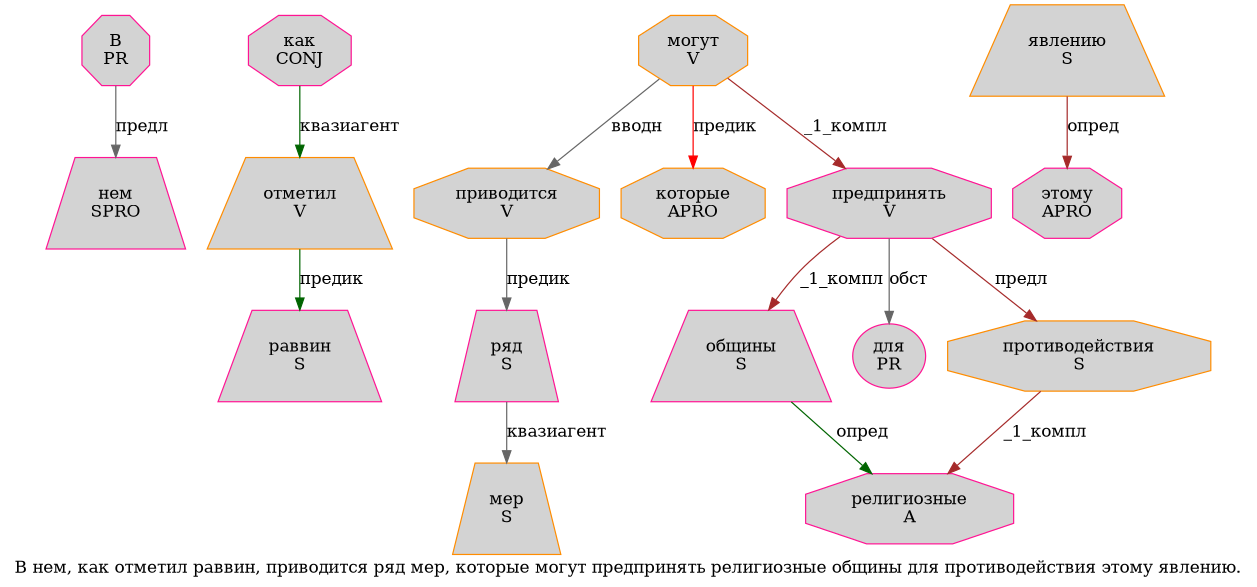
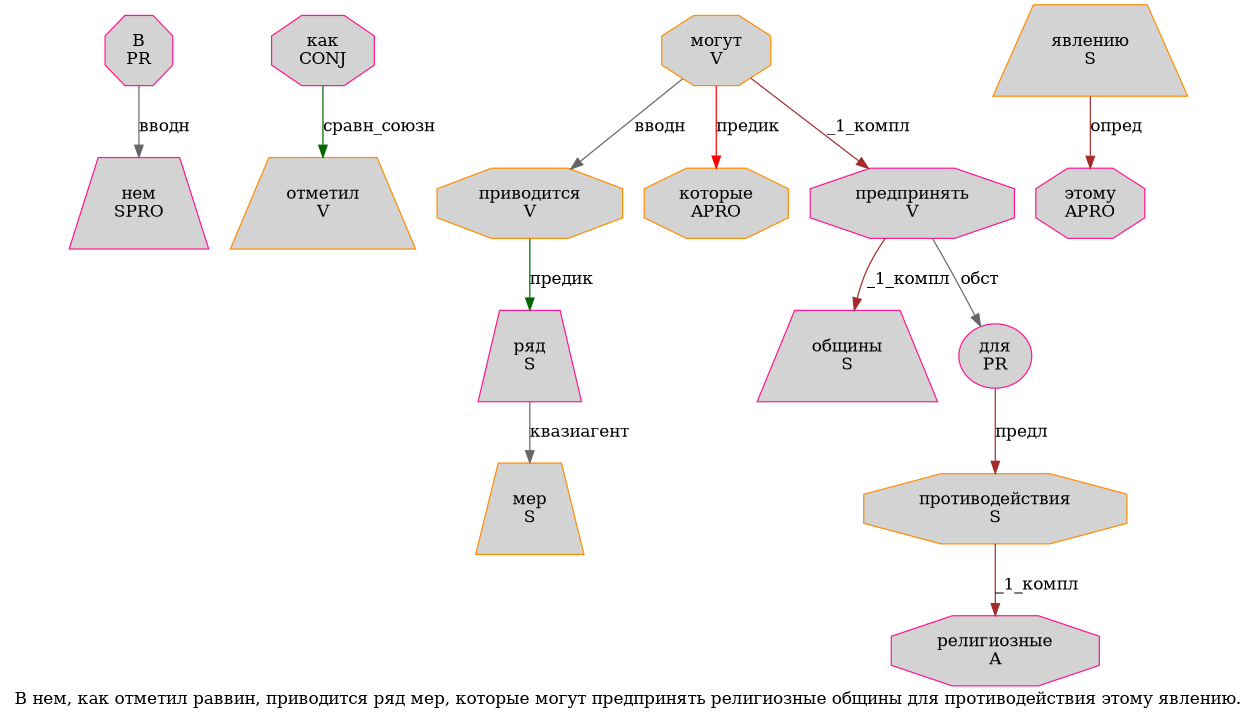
edge "В PR" -> "нем SPRO": label "предл" -> "вводн"
edge "как CONJ" -> "отметил V": label "квазиагент" -> "сравн_союзн"
edge "приводится V" -> "ряд S": color gray40 -> darkgreen
edge "предпринять V" -> "противодействия S": now "для PR" -> "противодействия S"
node "раввин S": removed
edge "общины S" -> "религиозные A": removed, label "опред"
